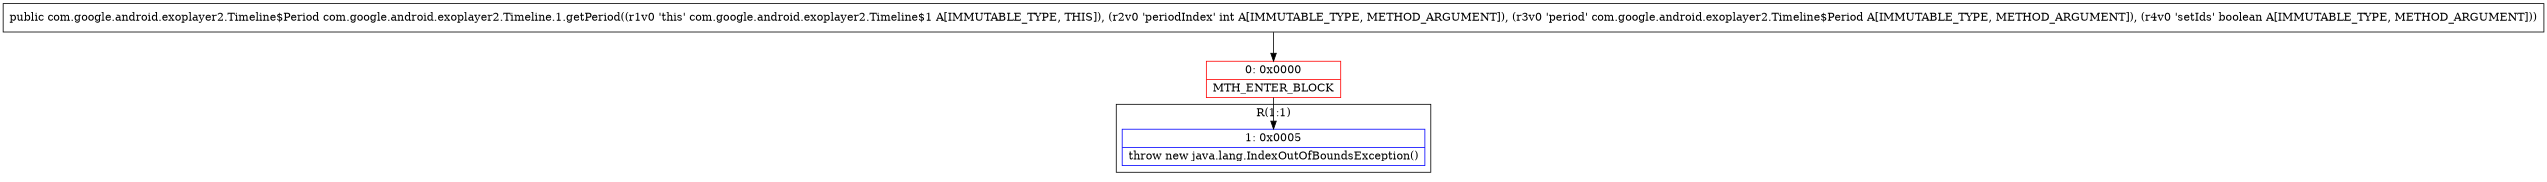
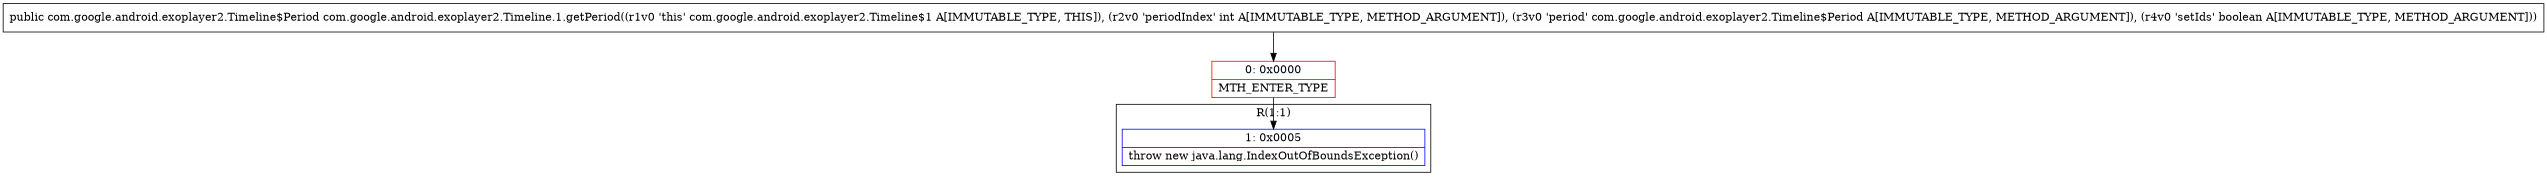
node "0: 0x0000": text "MTH_ENTER_BLOCK" -> "MTH_ENTER_TYPE"
